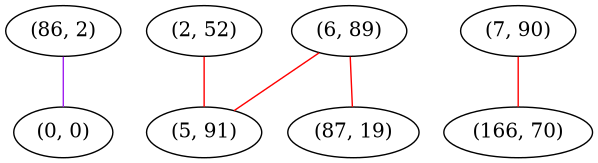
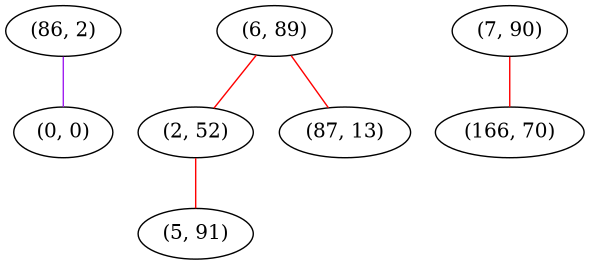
edge "(6, 89)" -- "(5, 91)": now "(6, 89)" -- "(2, 52)"
node "(87, 19)": label "(87, 19)" -> "(87, 13)"
